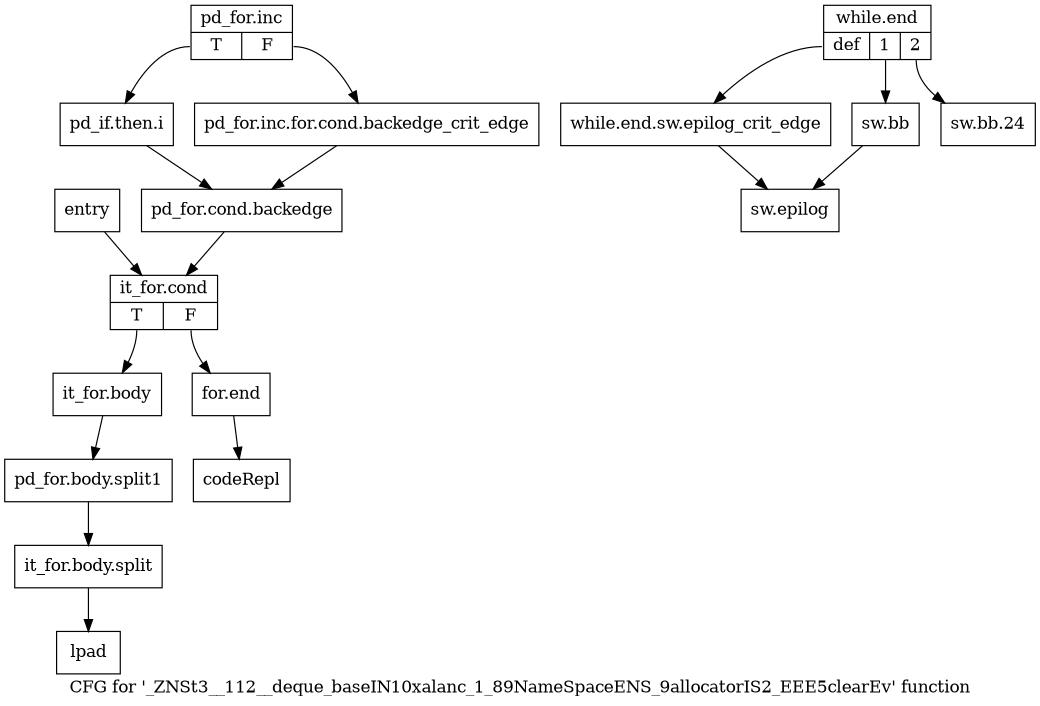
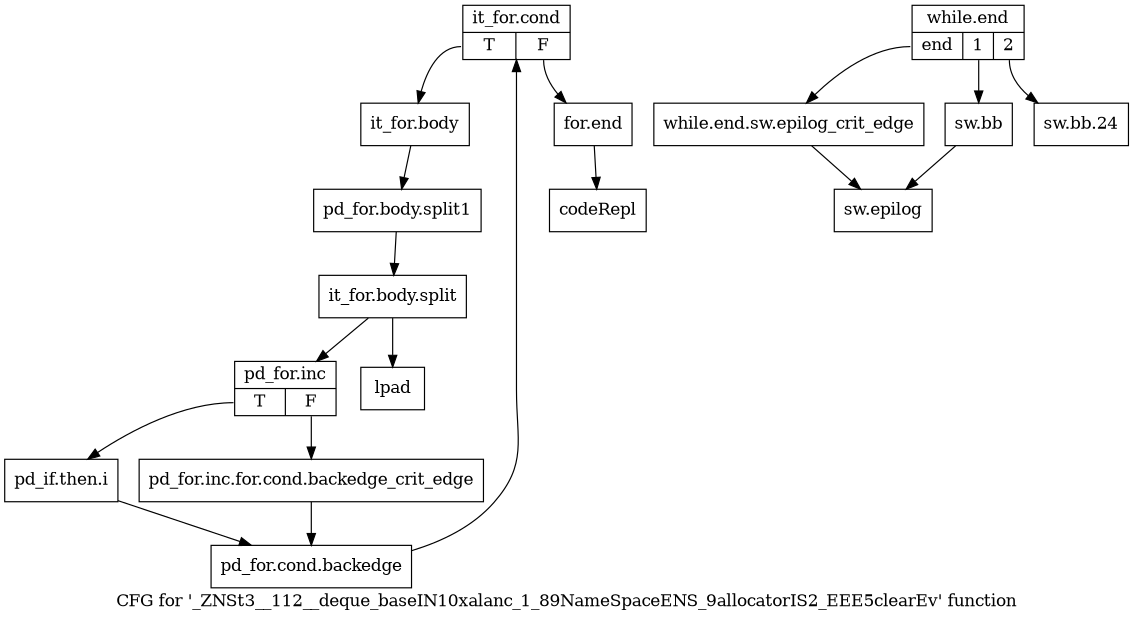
node "while.end": text "def" -> "end"
node "entry": removed
edge "it_for.body.split" -> "pd_for.inc": added
